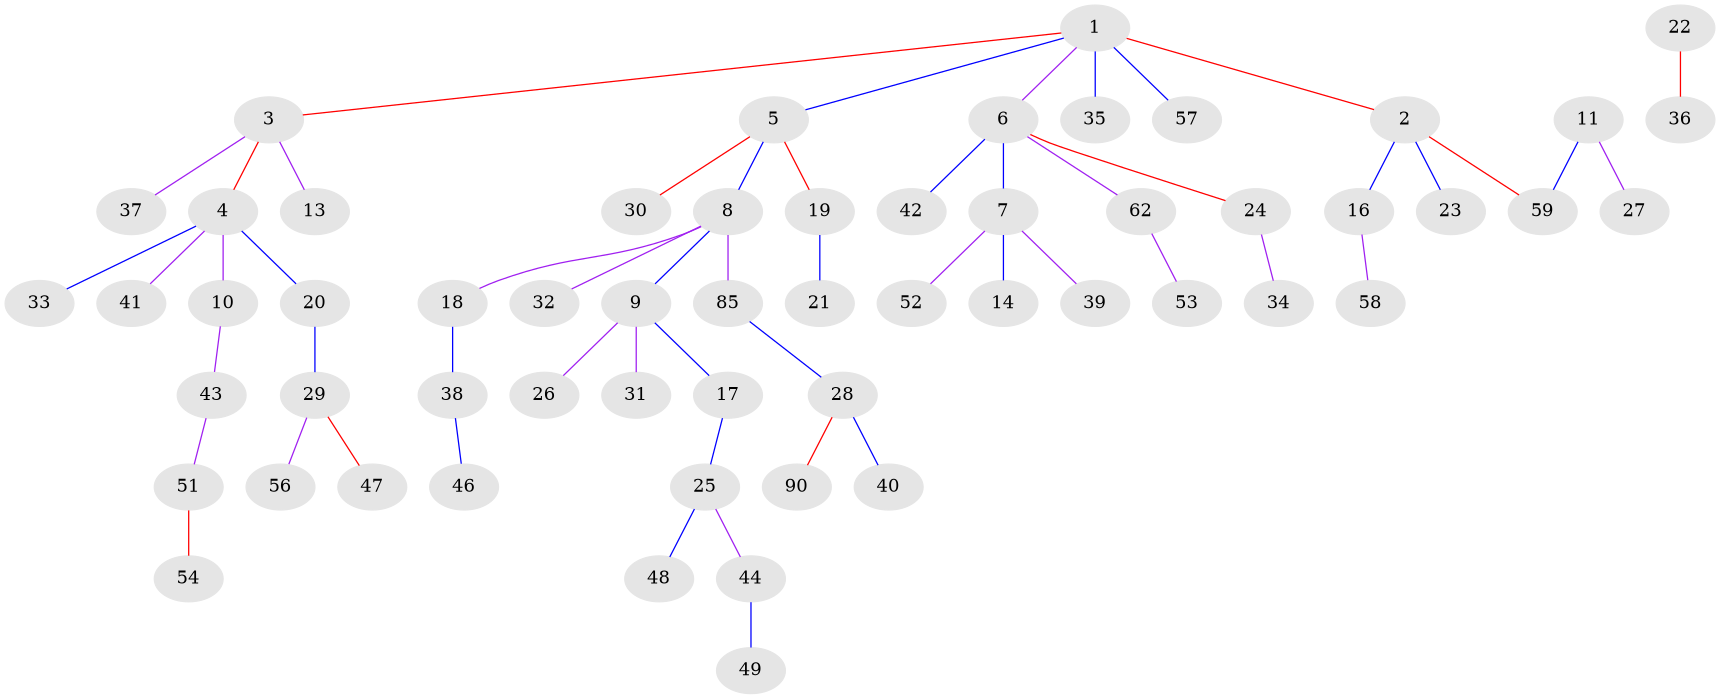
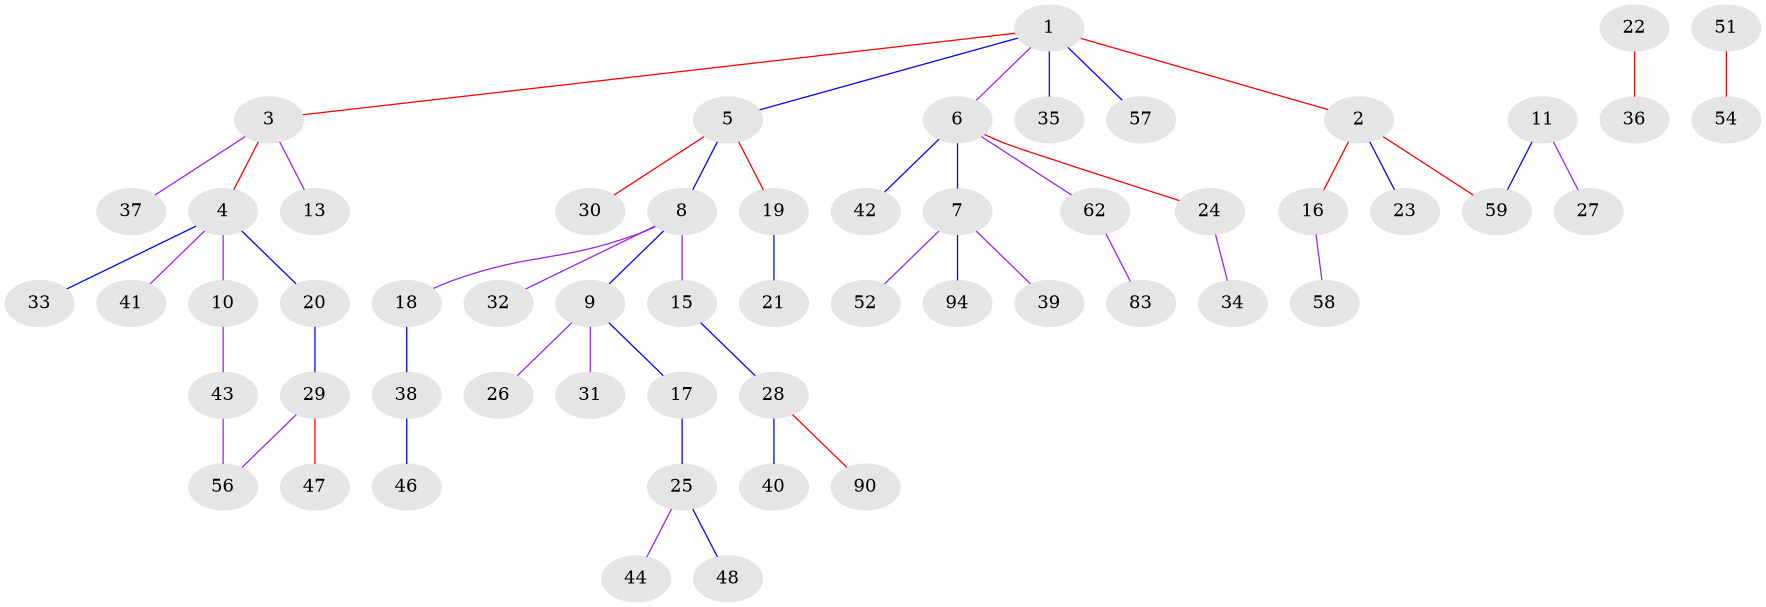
edge "2" -- "16": color blue -> red
node "85": label "85" -> "15"
node "14": label "14" -> "94"
node "53": label "53" -> "83"
edge "43" -- "51": now "43" -- "56"
node "49": removed
